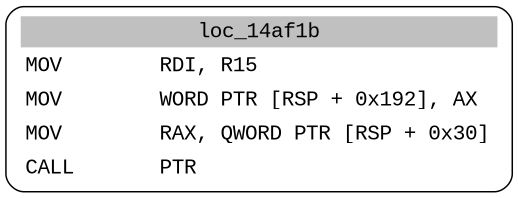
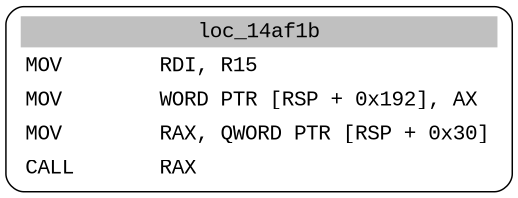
node "loc_14af1b": text "CALL       PTR" -> "CALL       RAX"
